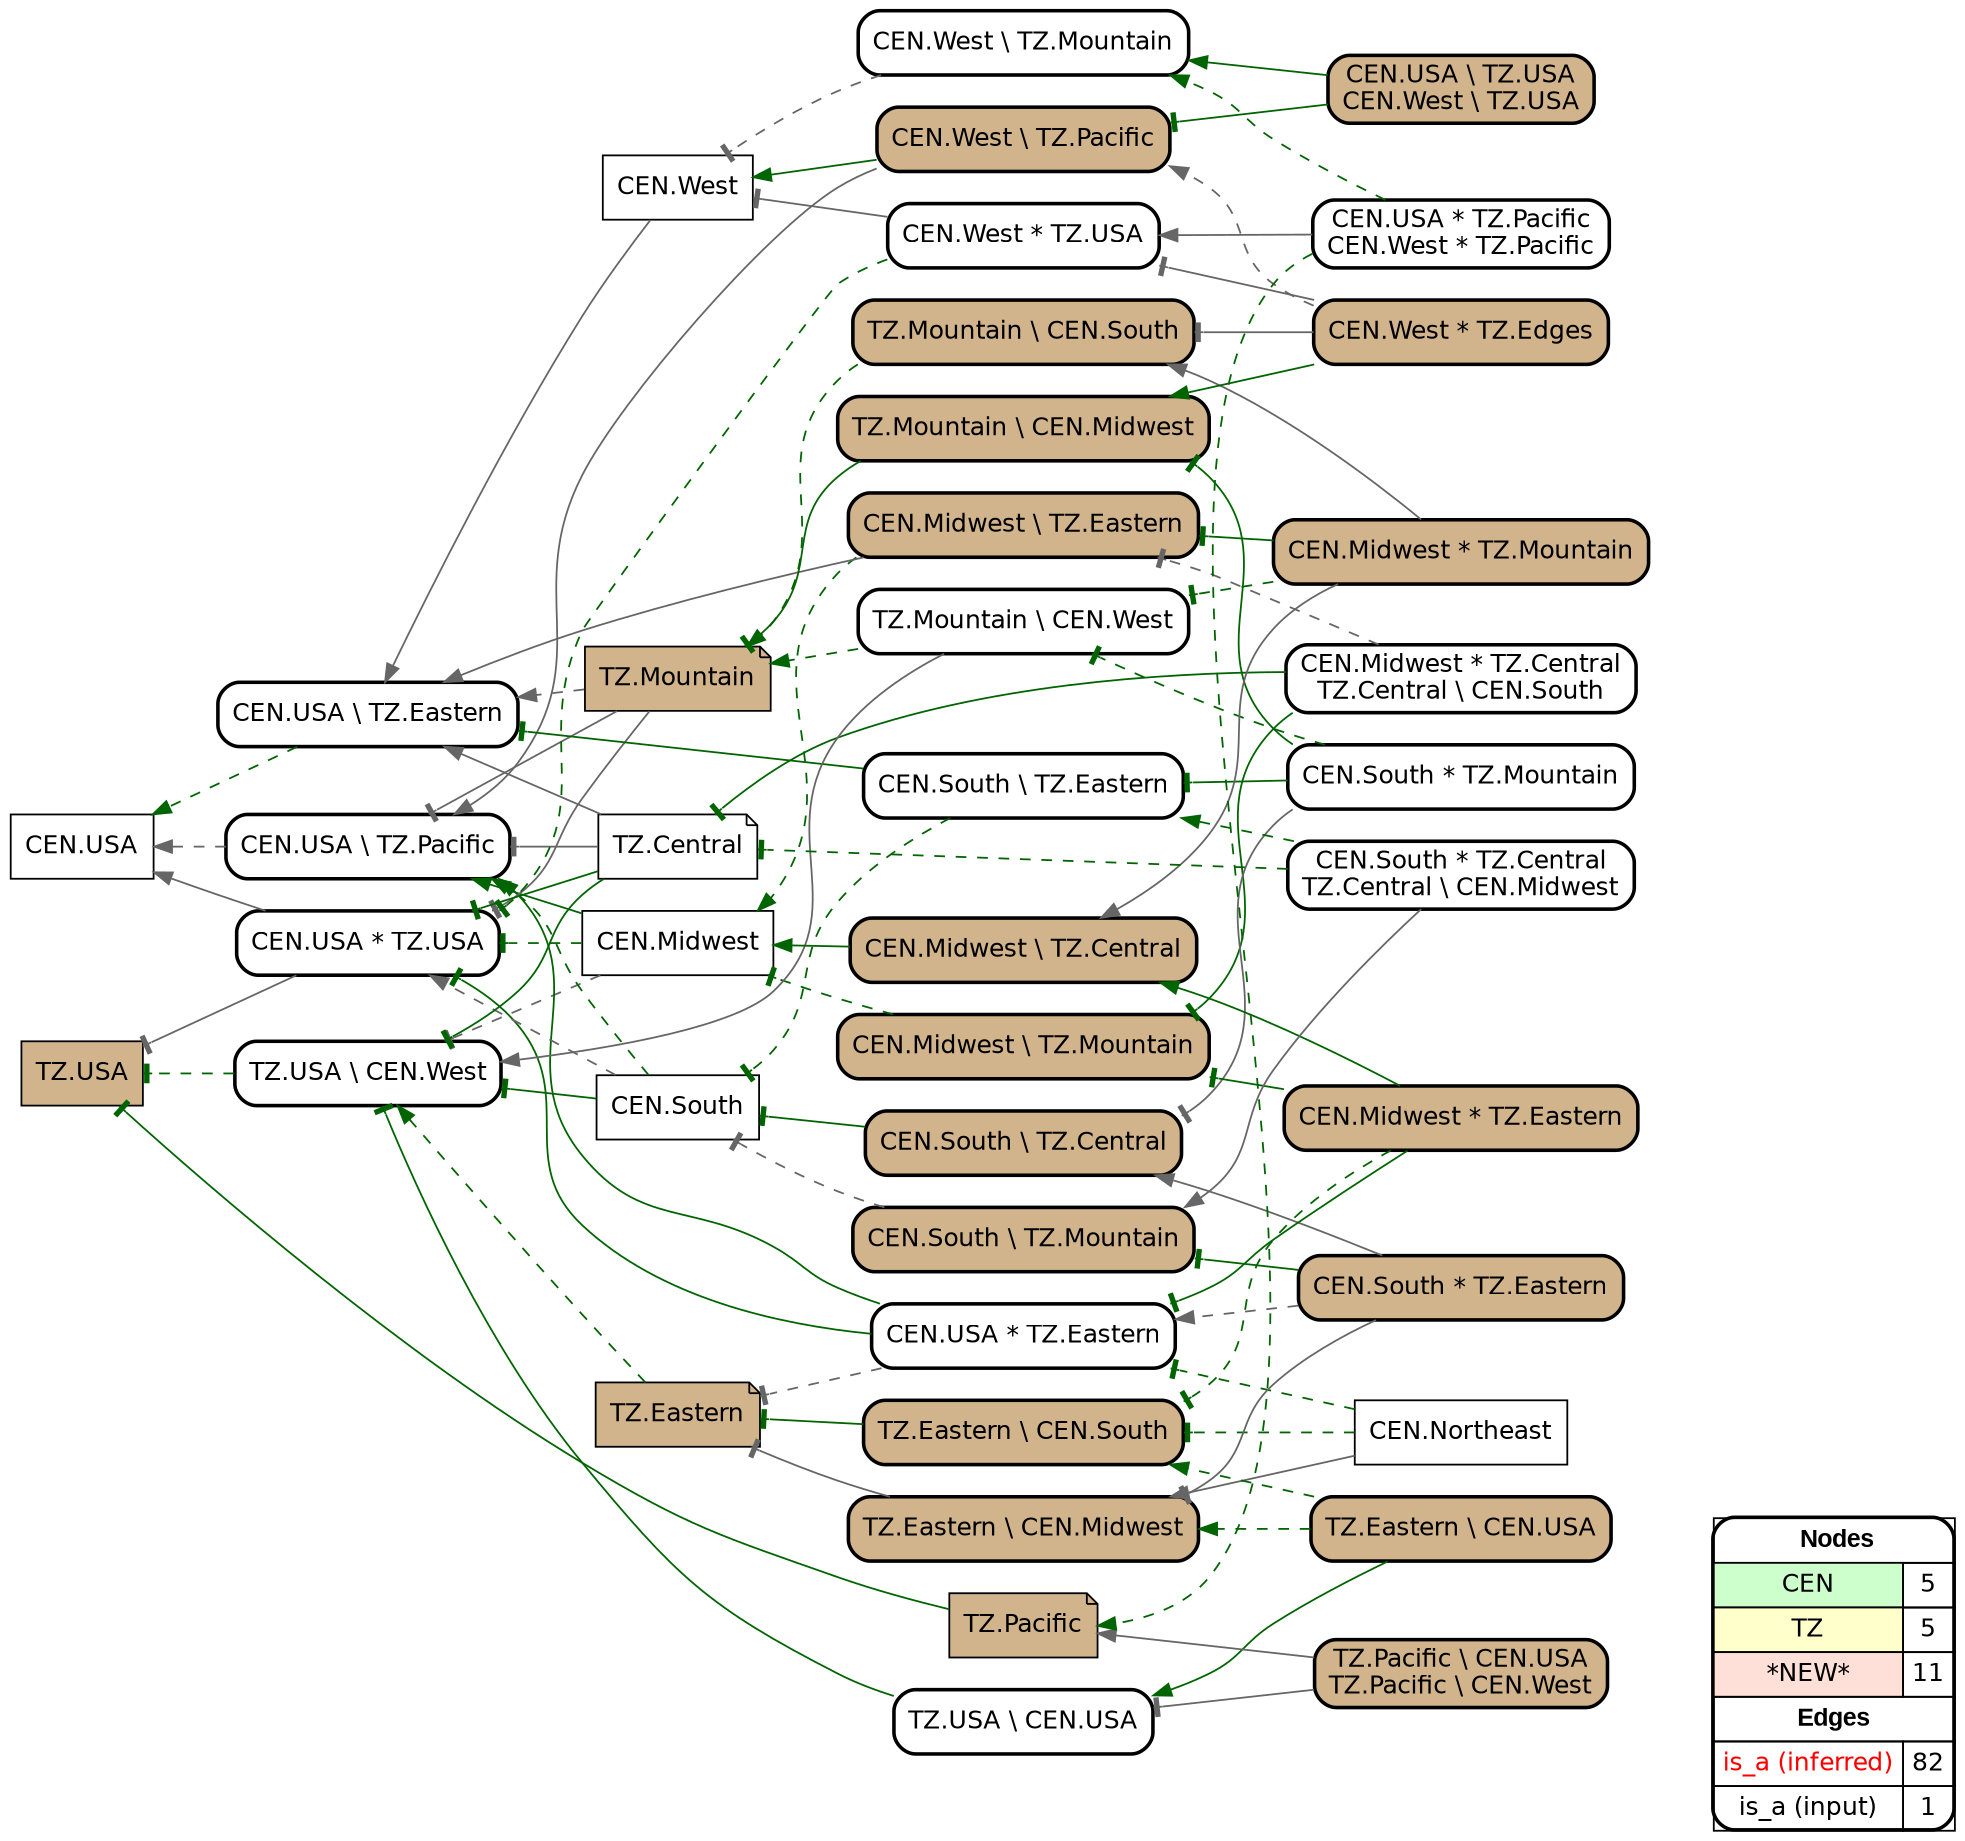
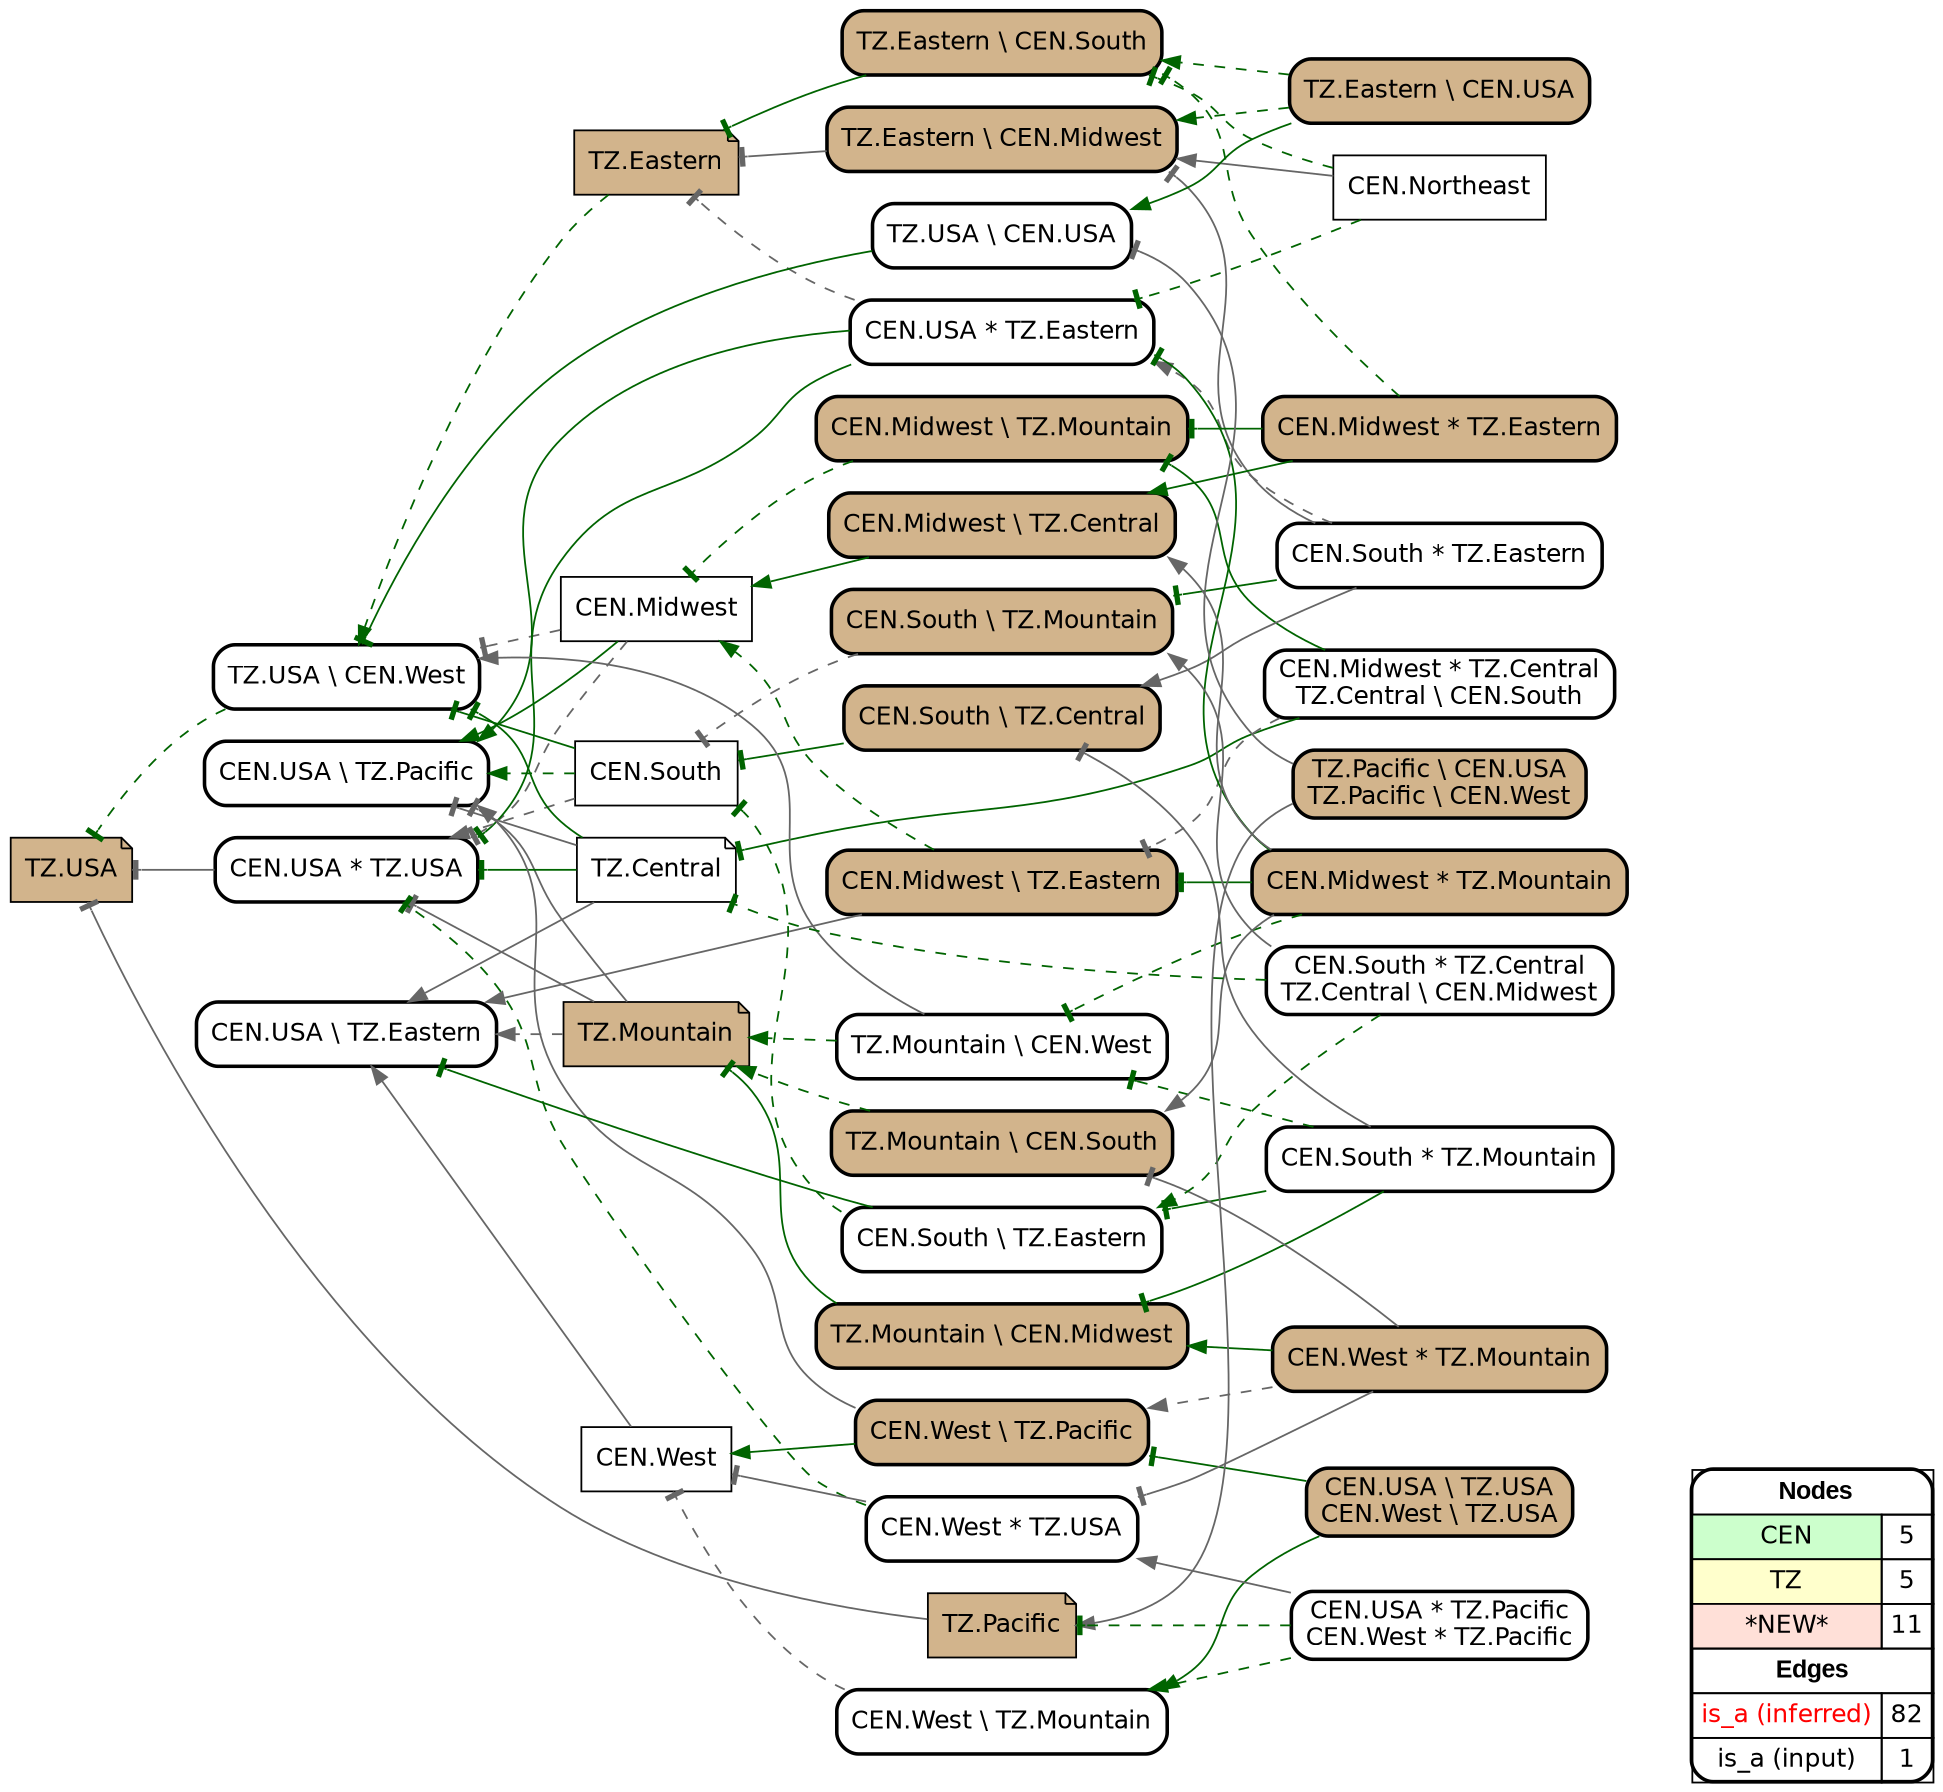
node "CEN.West * TZ.Edges": label "CEN.West * TZ.Edges" -> "CEN.West * TZ.Mountain"
node "CEN.USA": removed
edge "CEN.Midwest" -> "CEN.USA * TZ.USA": color darkgreen -> gray40
edge "CEN.USA * TZ.Pacific CEN.West * TZ.Pacific" -> "TZ.Pacific": arrowhead normal -> tee
node "TZ.USA": shape box -> note
edge "CEN.Midwest * TZ.Eastern" -> "CEN.USA * TZ.Eastern": now "CEN.Midwest * TZ.Mountain" -> "CEN.USA * TZ.Eastern"
node "CEN.South * TZ.Eastern": fillcolor tan -> white
edge "TZ.Pacific" -> "TZ.USA": color darkgreen -> gray40
